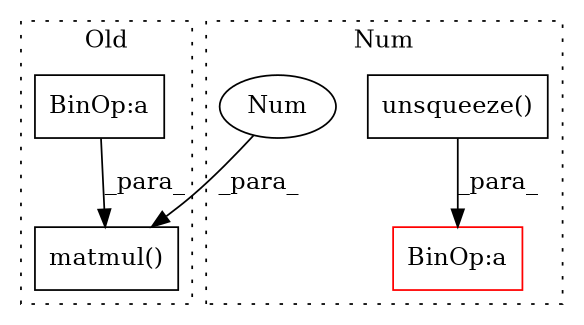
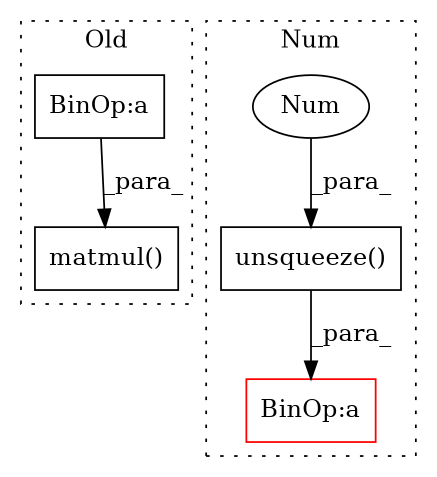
edge "Num" -> "matmul()": now "Num" -> "unsqueeze()"
